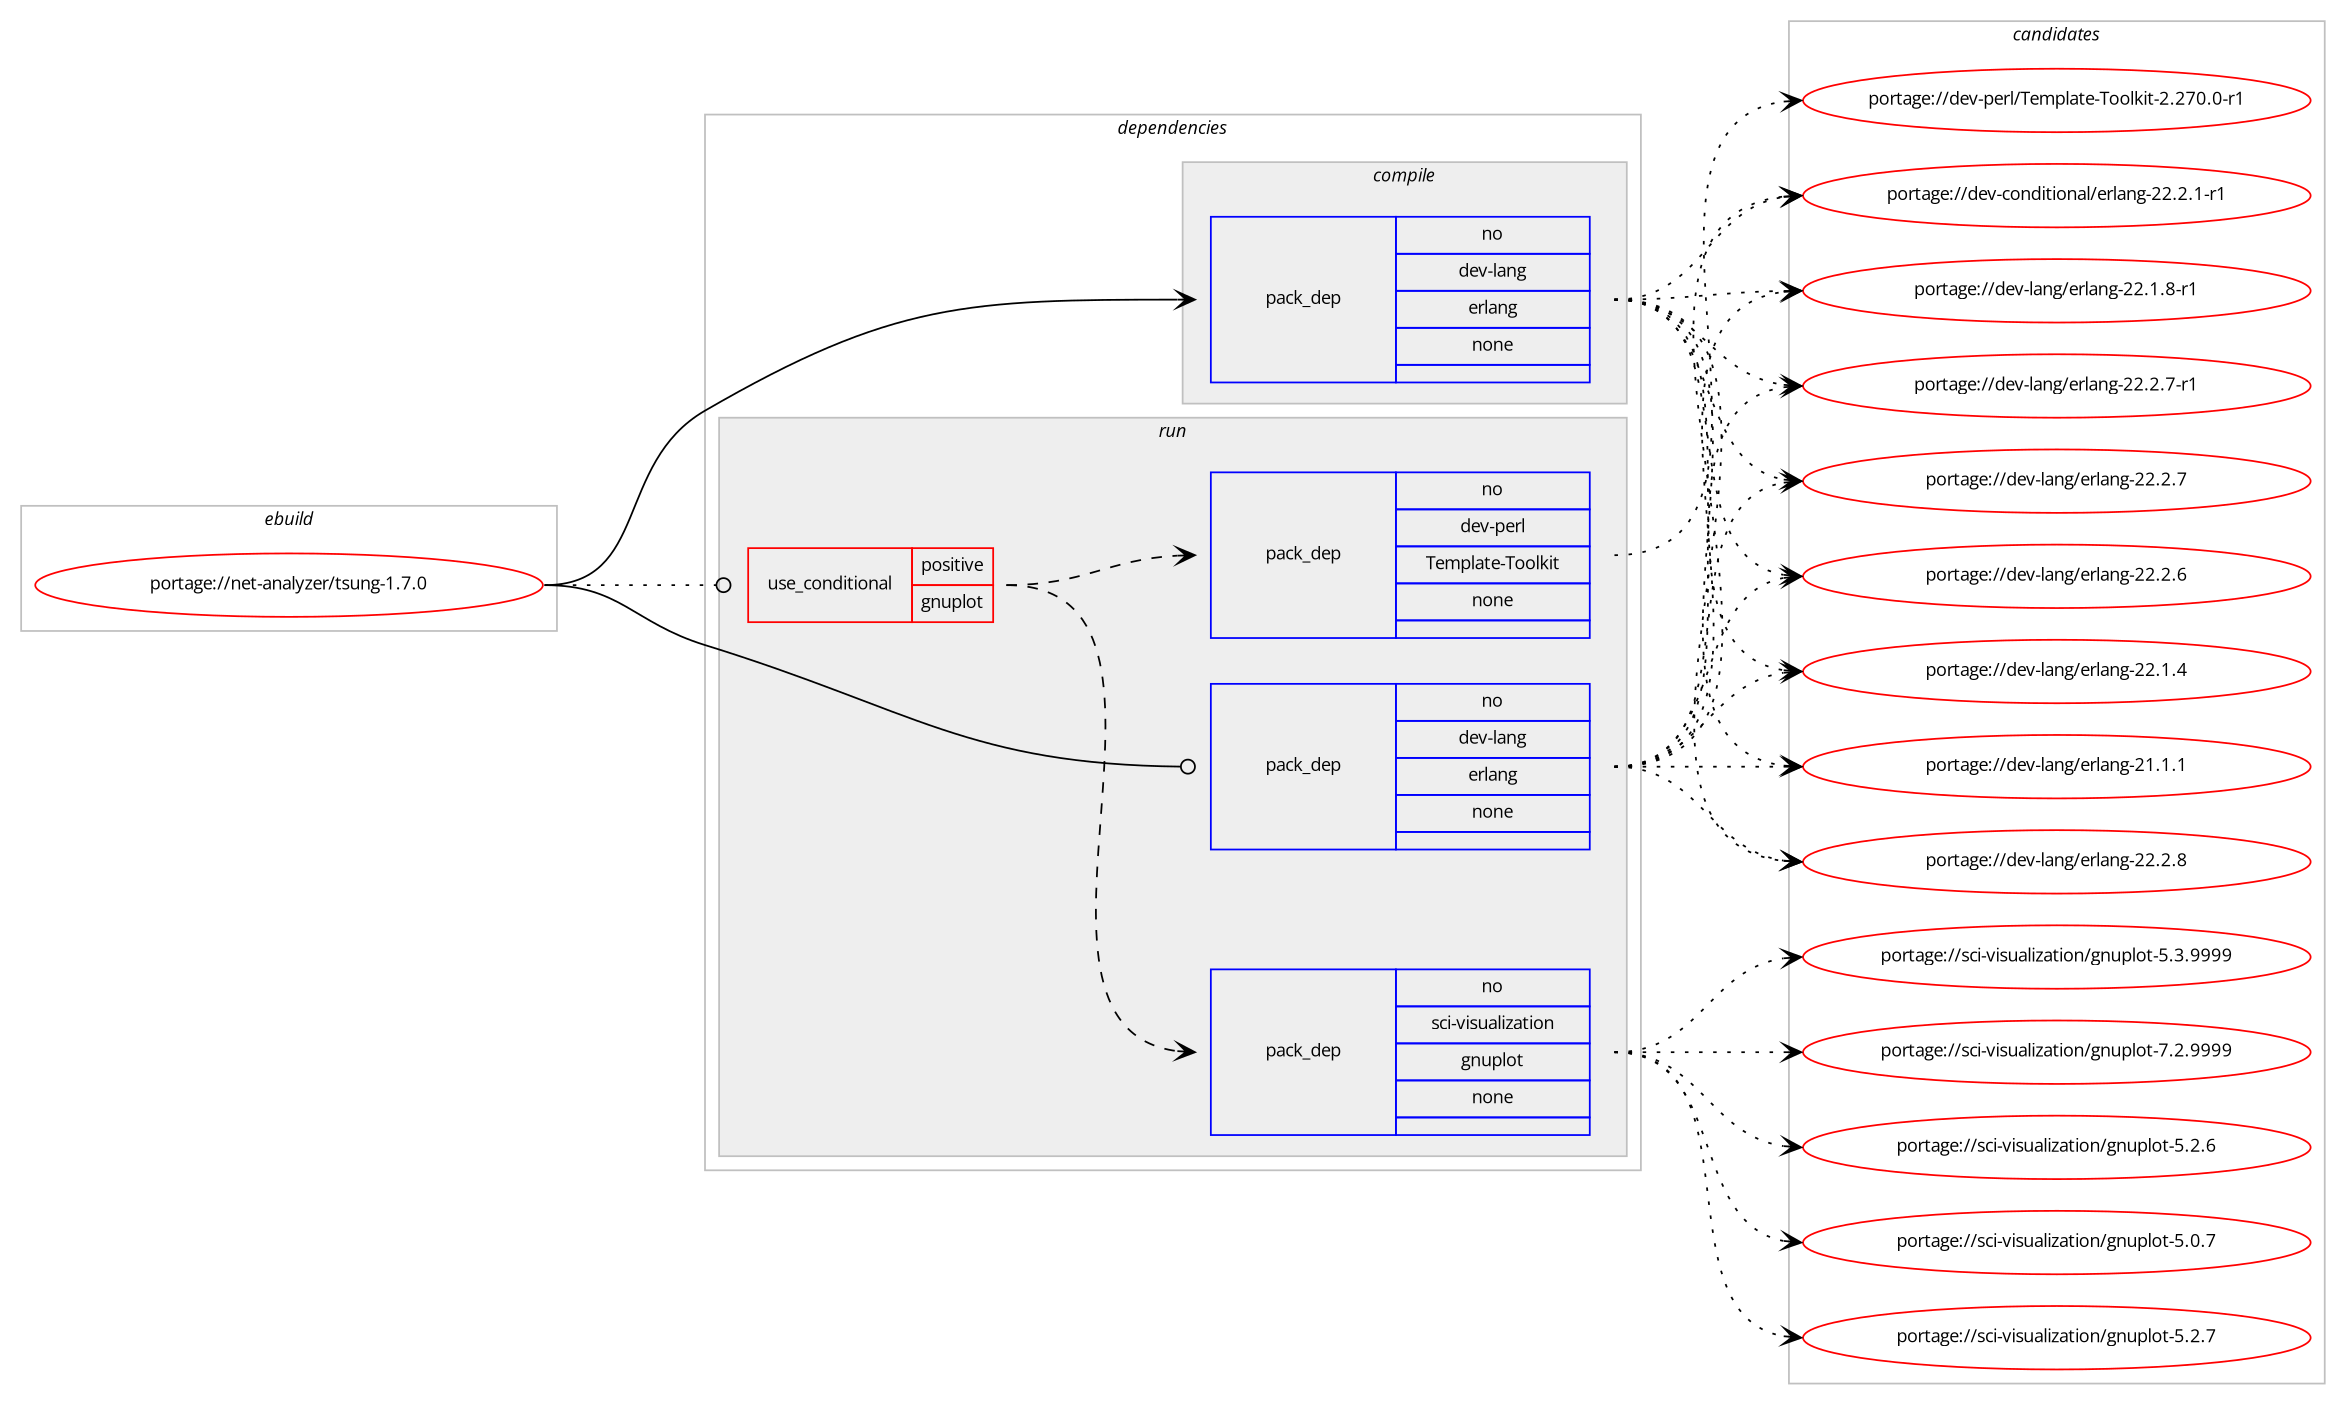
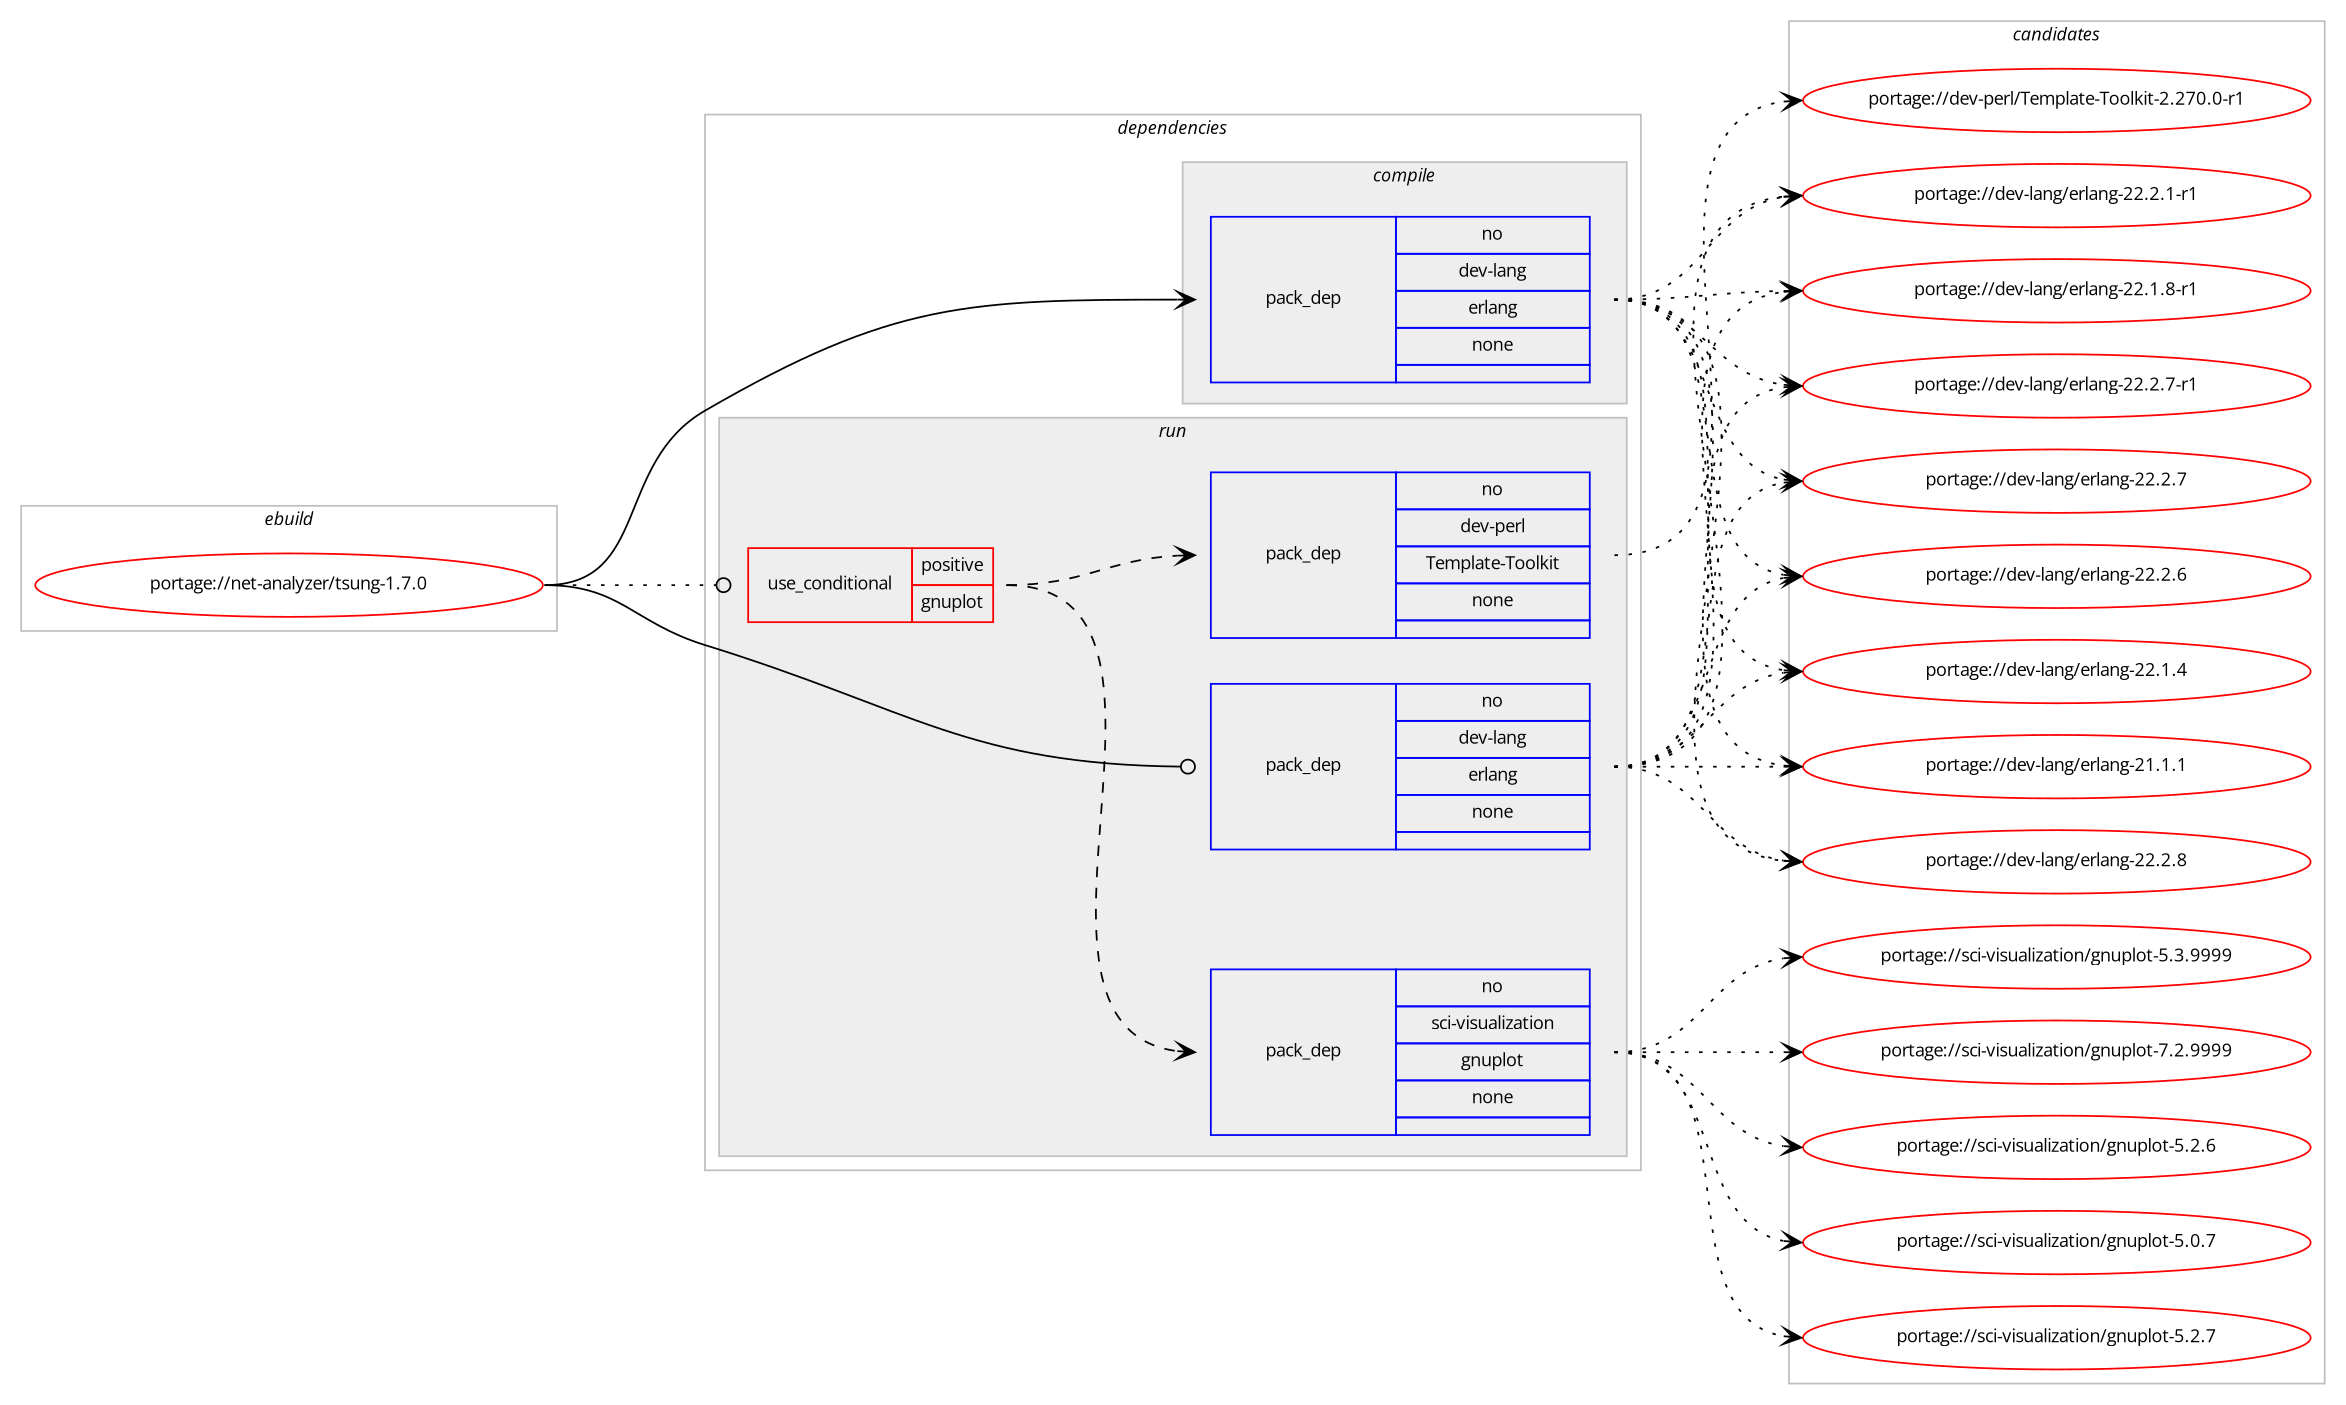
node "portage://dev-conditional/erlang-22.2.1-r1": label "portage://dev-conditional/erlang-22.2.1-r1" -> "portage://dev-lang/erlang-22.2.1-r1"
